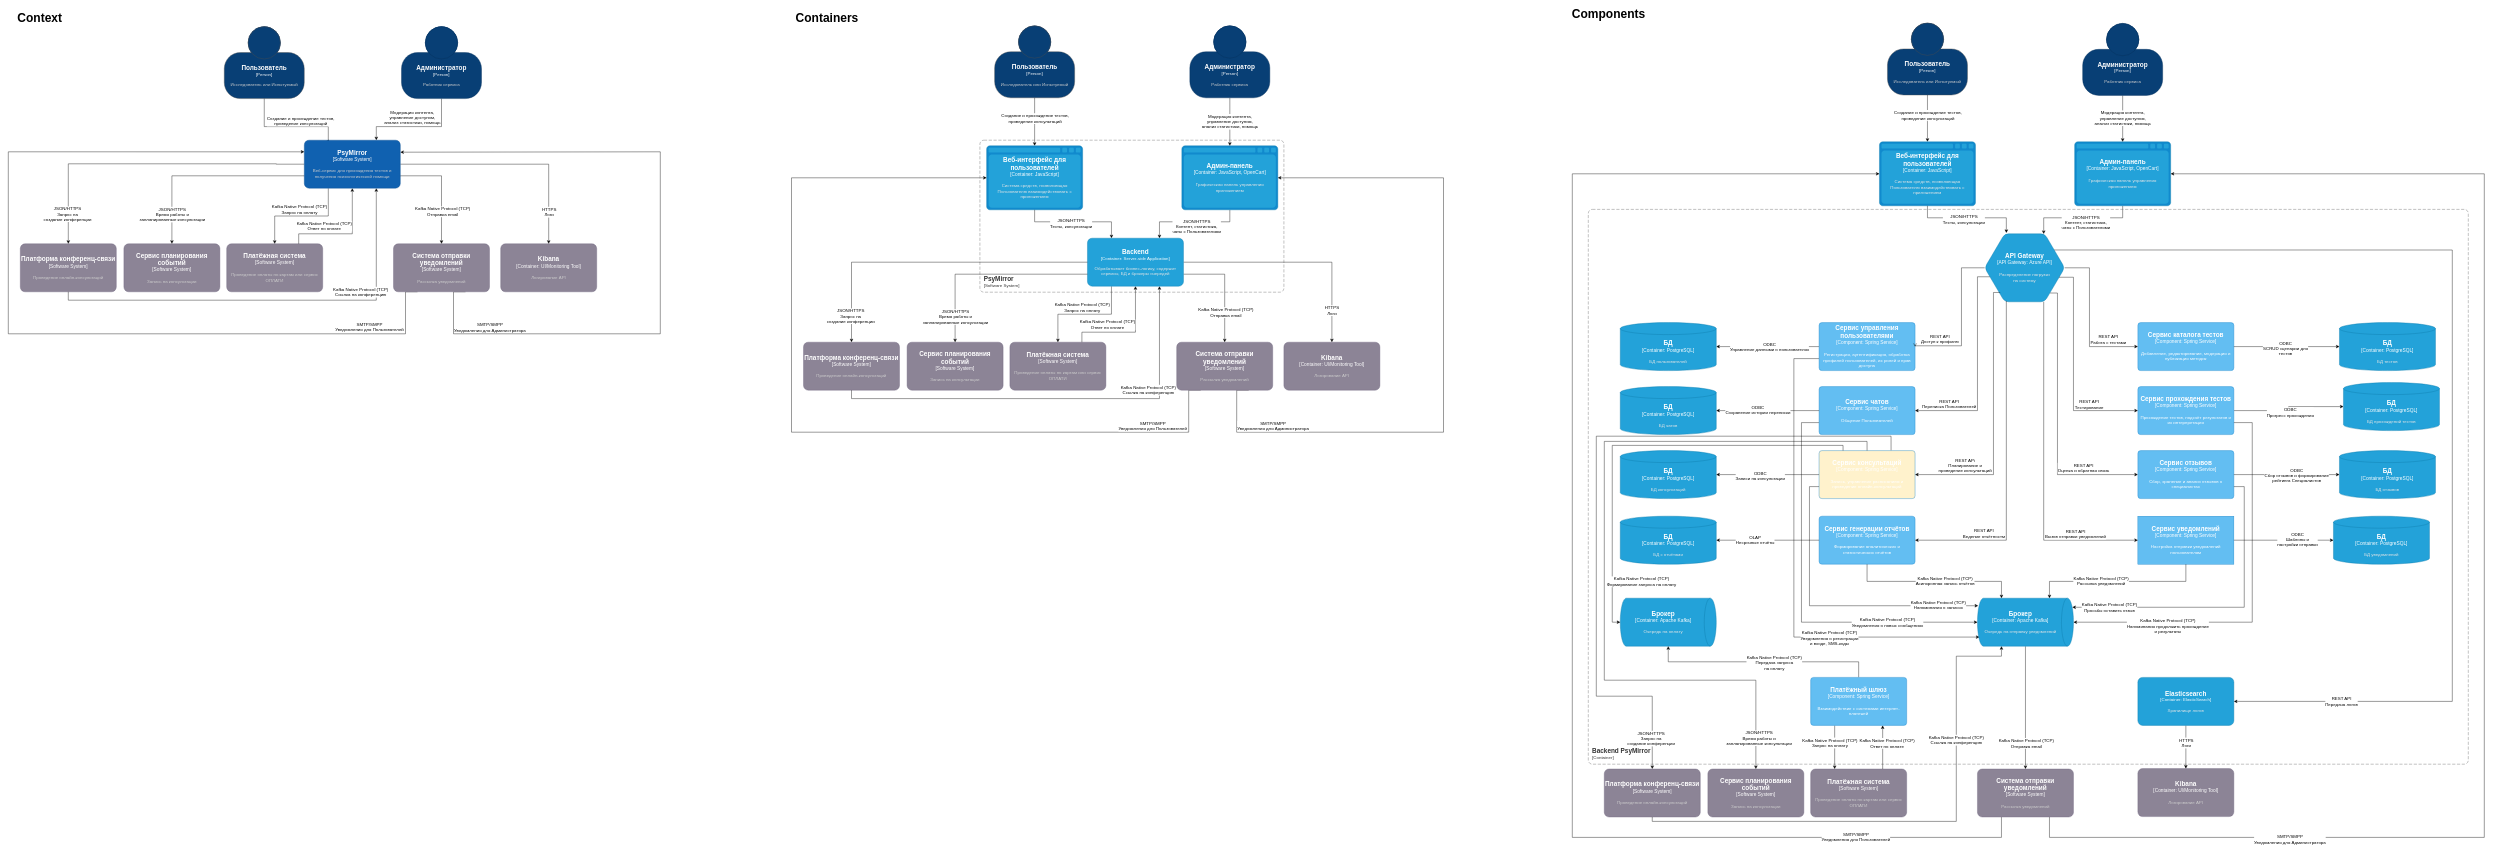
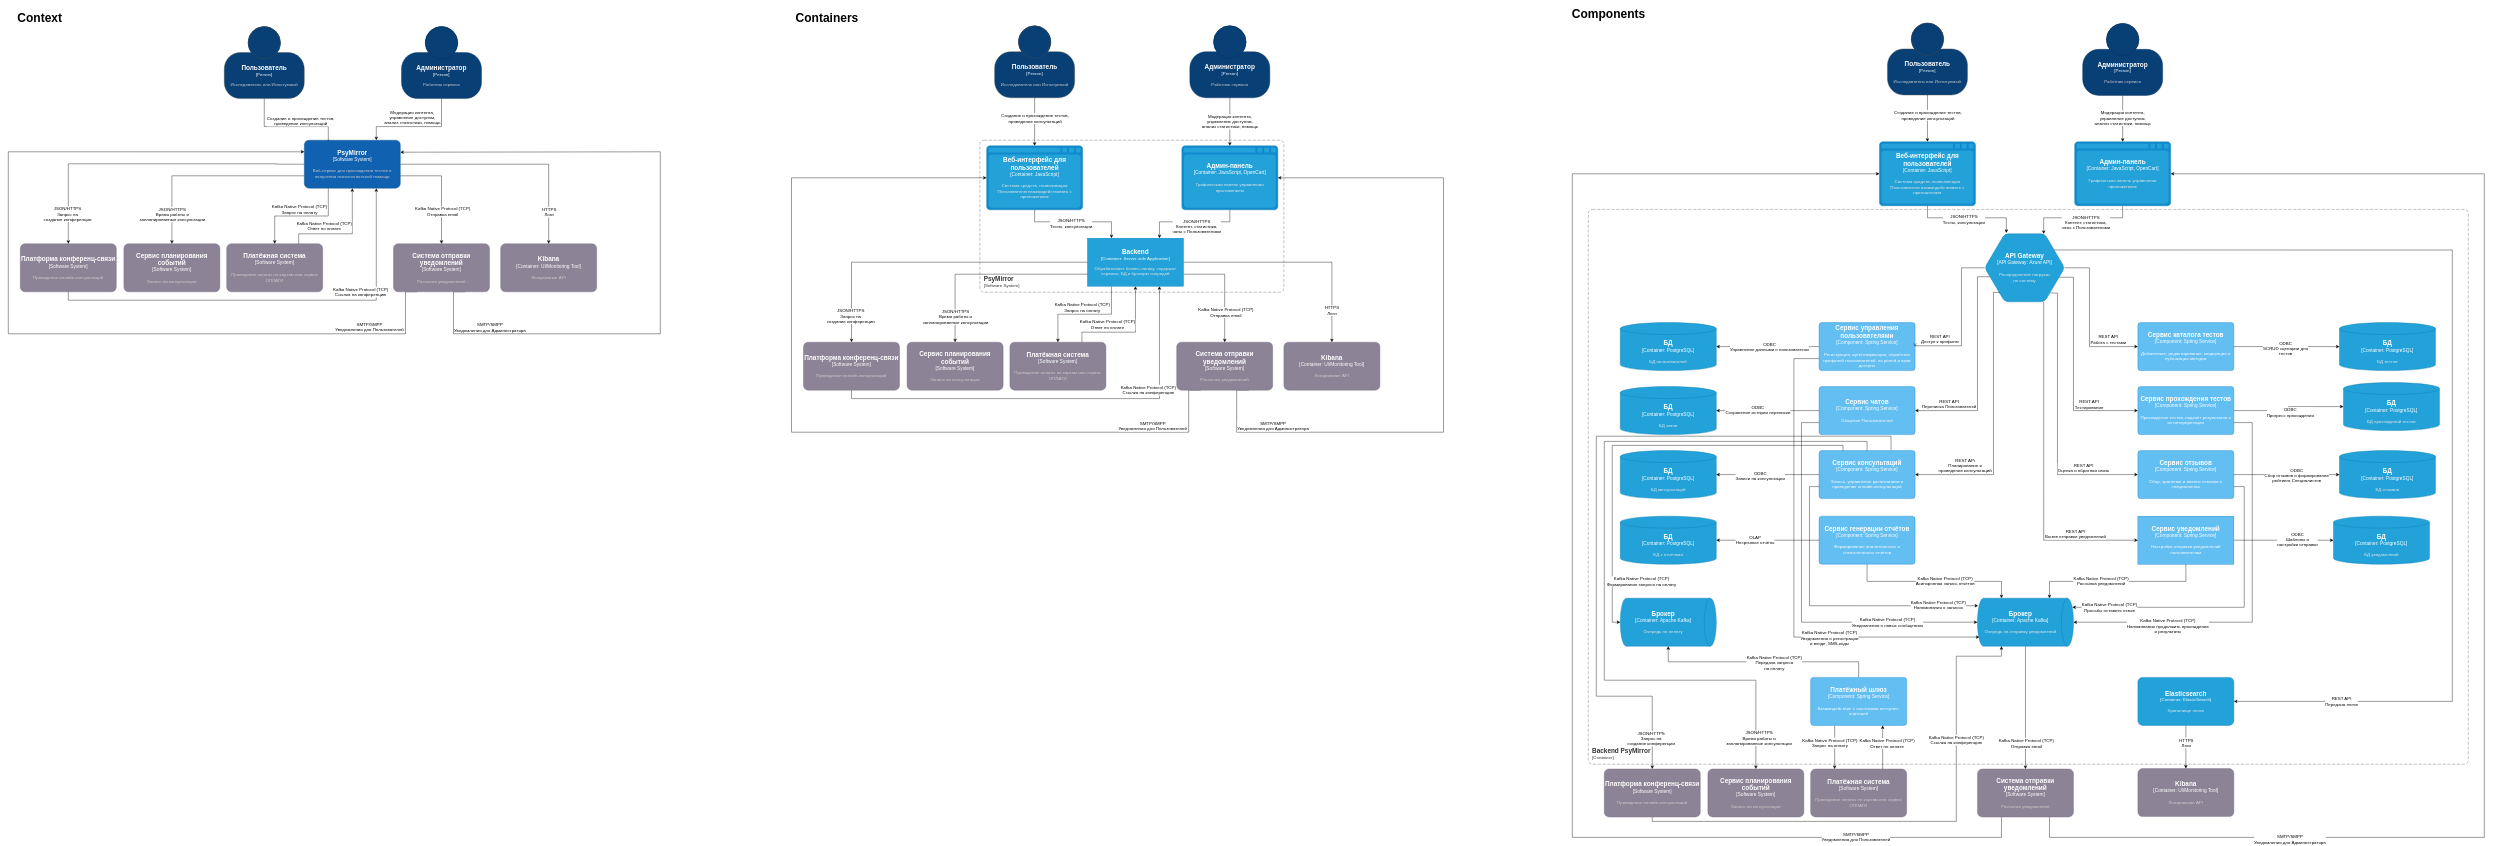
node "Backend [Container: Server-side Application] Обрабатывает бизнес-логику, содержит сервисы, БД и брокеры очередей": shape rounded rectangle -> rectangle
node "Сервис консультаций [Component: Spring Service] Запись, управление расписанием и проведение онлайн-консультаций": fillcolor #fff2cc -> #63bef2
edge "API Gateway [API Gateway: Azure API] Распределение нагрузки на систему" -> "Сервис генерации отчётов [Component: Spring Service] Формирование аналитических и статистических отчётов": removed, label "REST API Ведение отчётностм"
